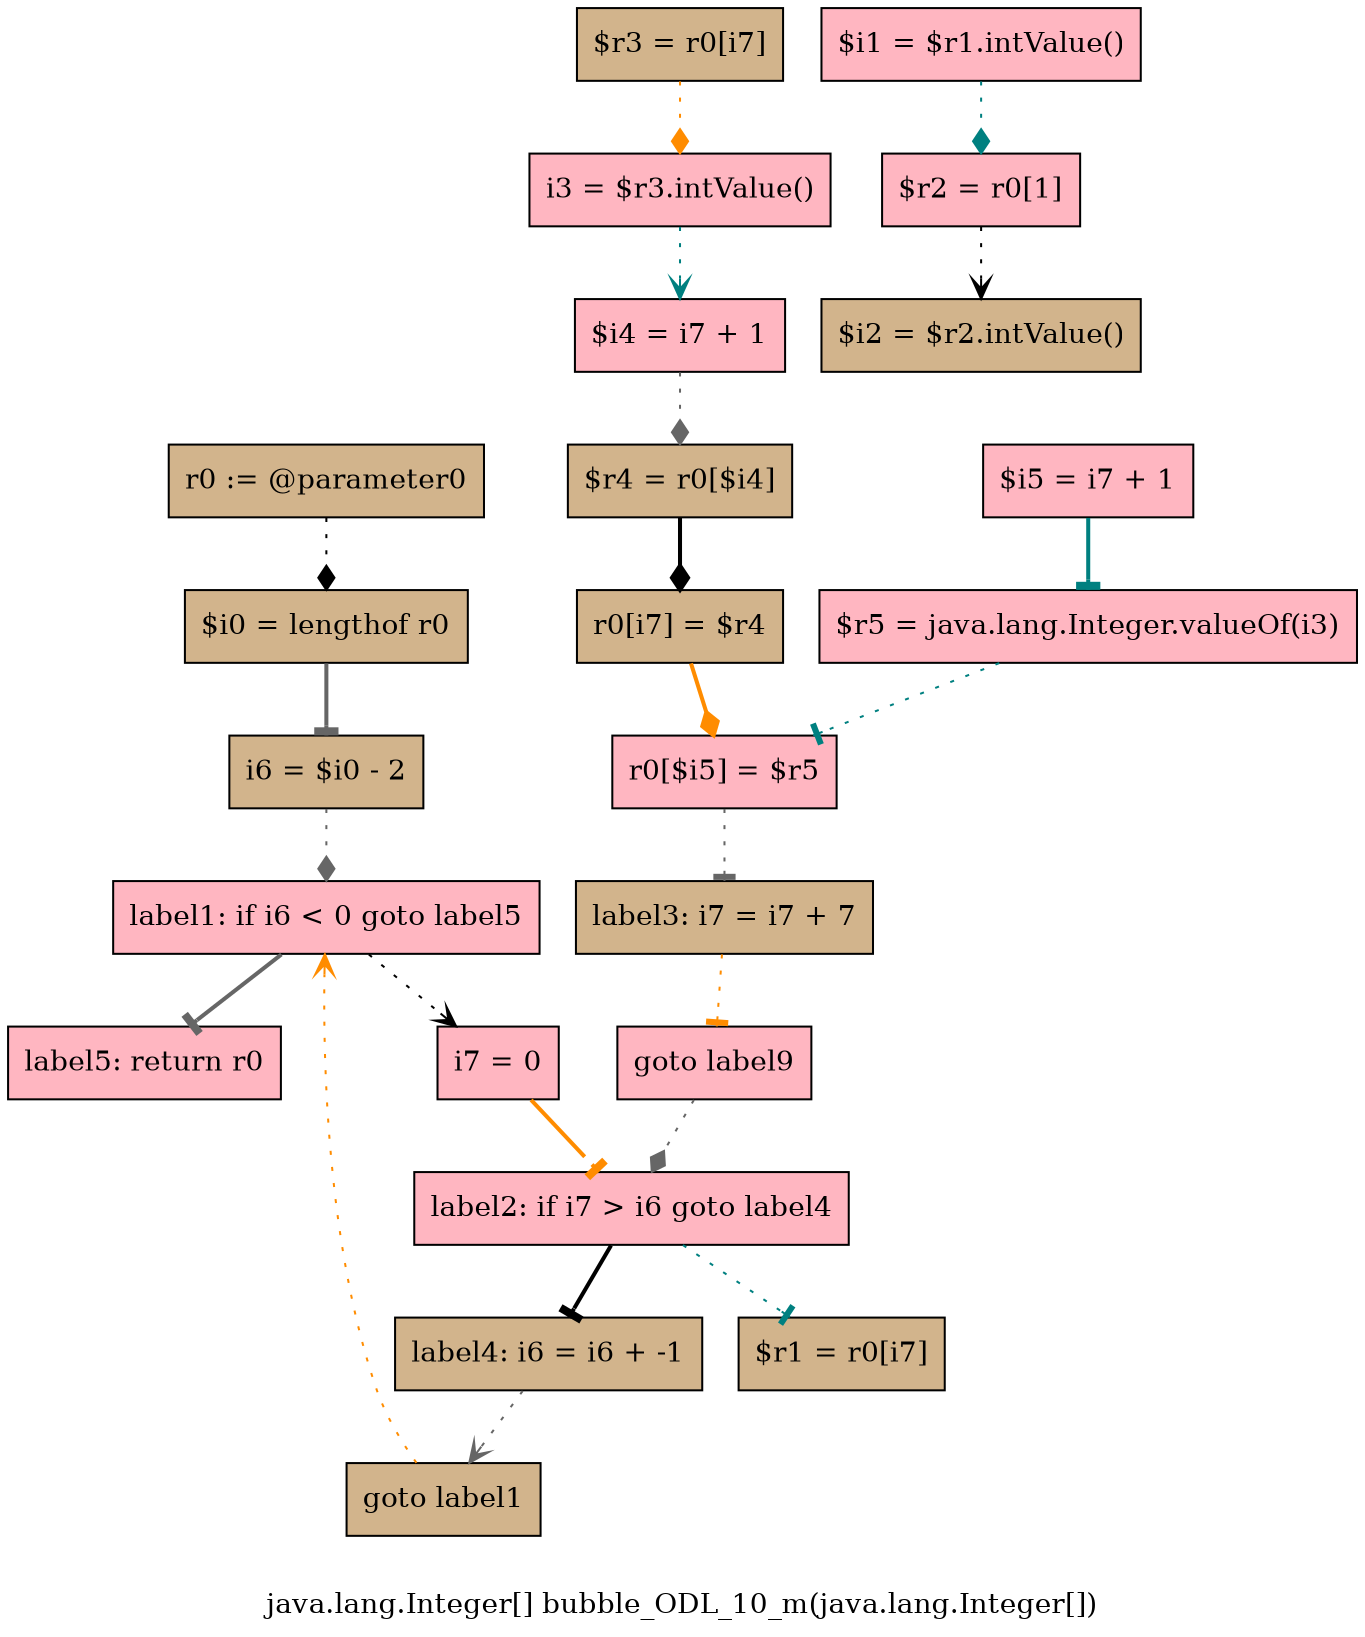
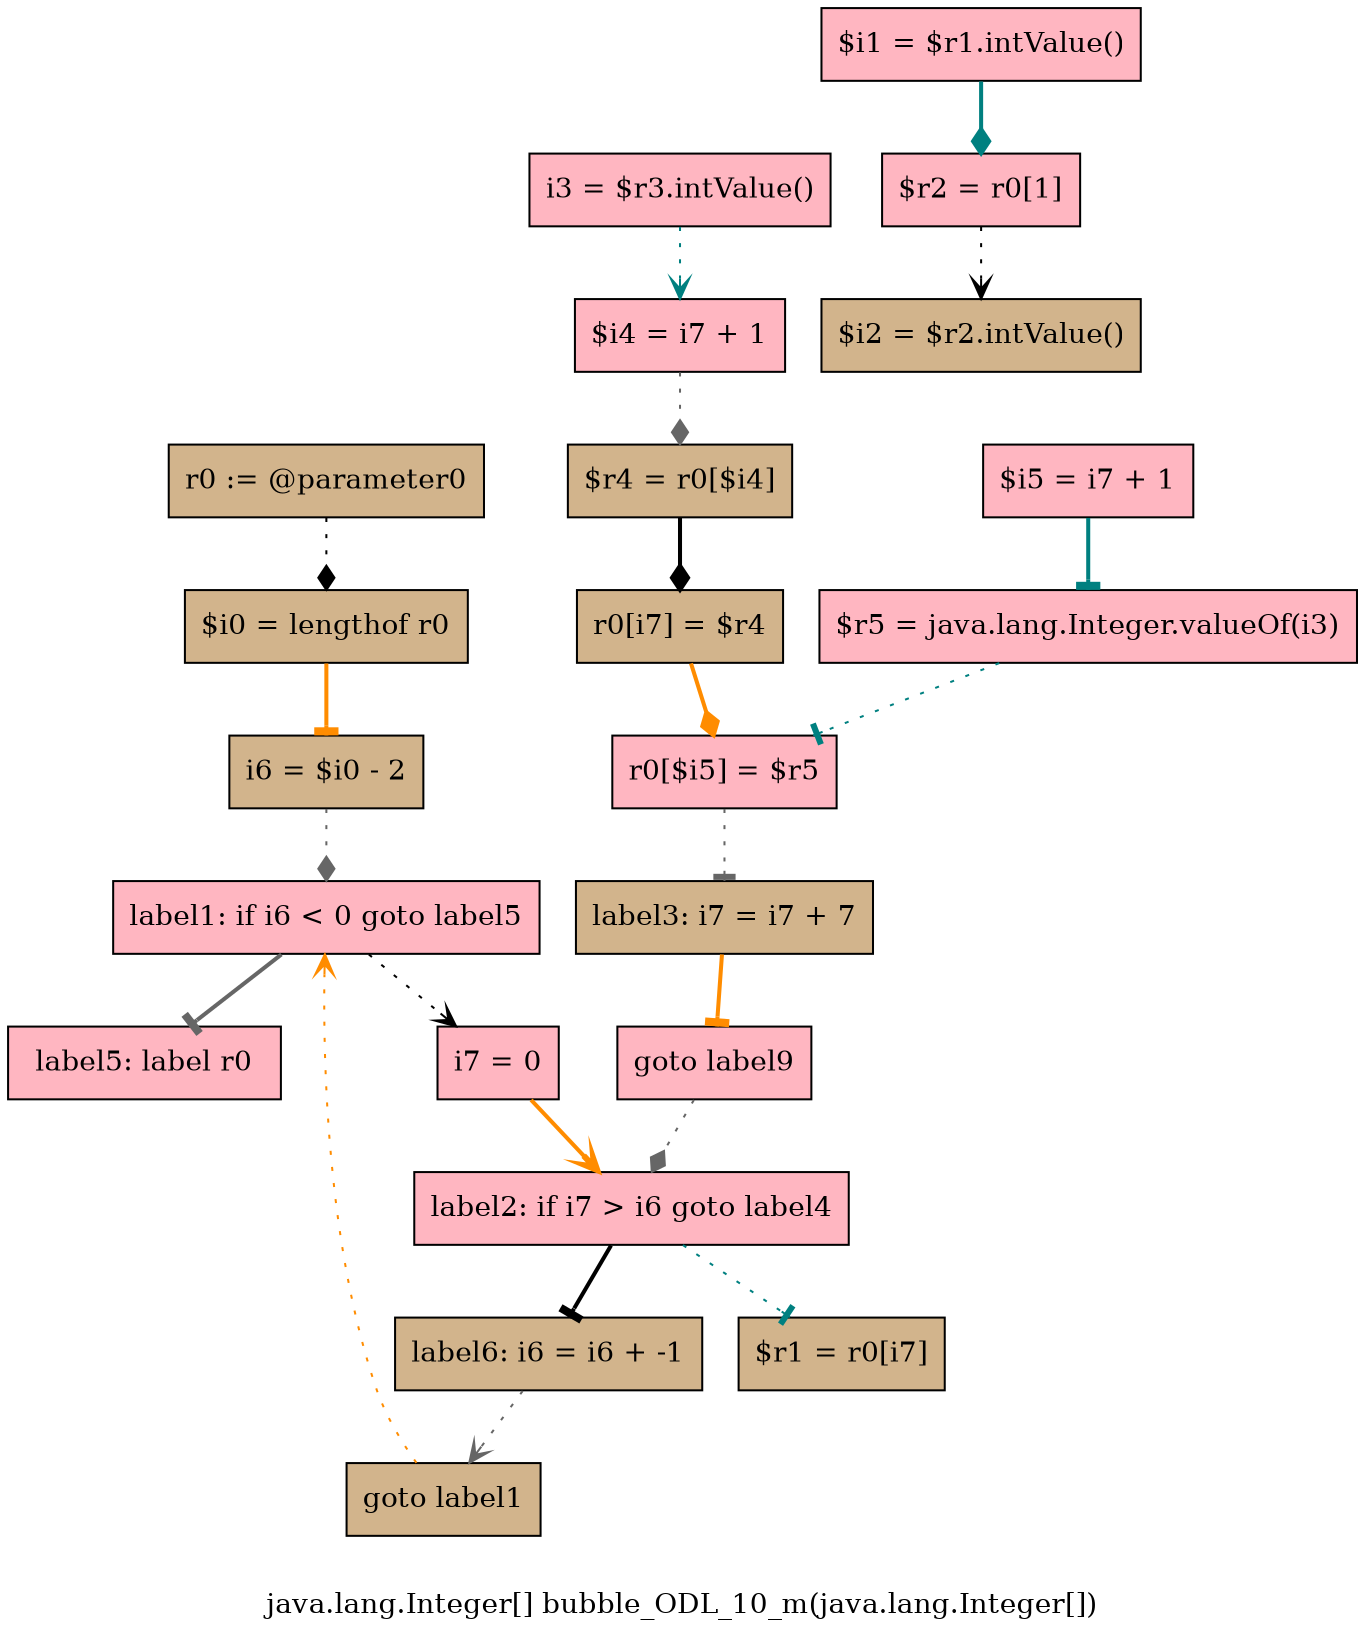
node "$r3 = r0[i7]": removed
edge "$i1 = $r1.intValue()" -> "$r2 = r0[1]": style dotted -> bold
edge "$i0 = lengthof r0" -> "i6 = $i0 - 2": color gray40 -> darkorange
edge "label3: i7 = i7 + 7" -> "goto label9": style dotted -> bold
node "label5: return r0": label "label5: return r0" -> "label5: label r0"
edge "i7 = 0" -> "label2: if i7 > i6 goto label4": arrowhead tee -> vee
node "label4: i6 = i6 + -1": label "label4: i6 = i6 + -1" -> "label6: i6 = i6 + -1"
